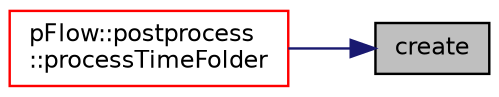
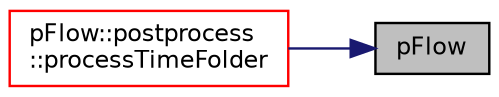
node "create": label "create" -> "pFlow"
